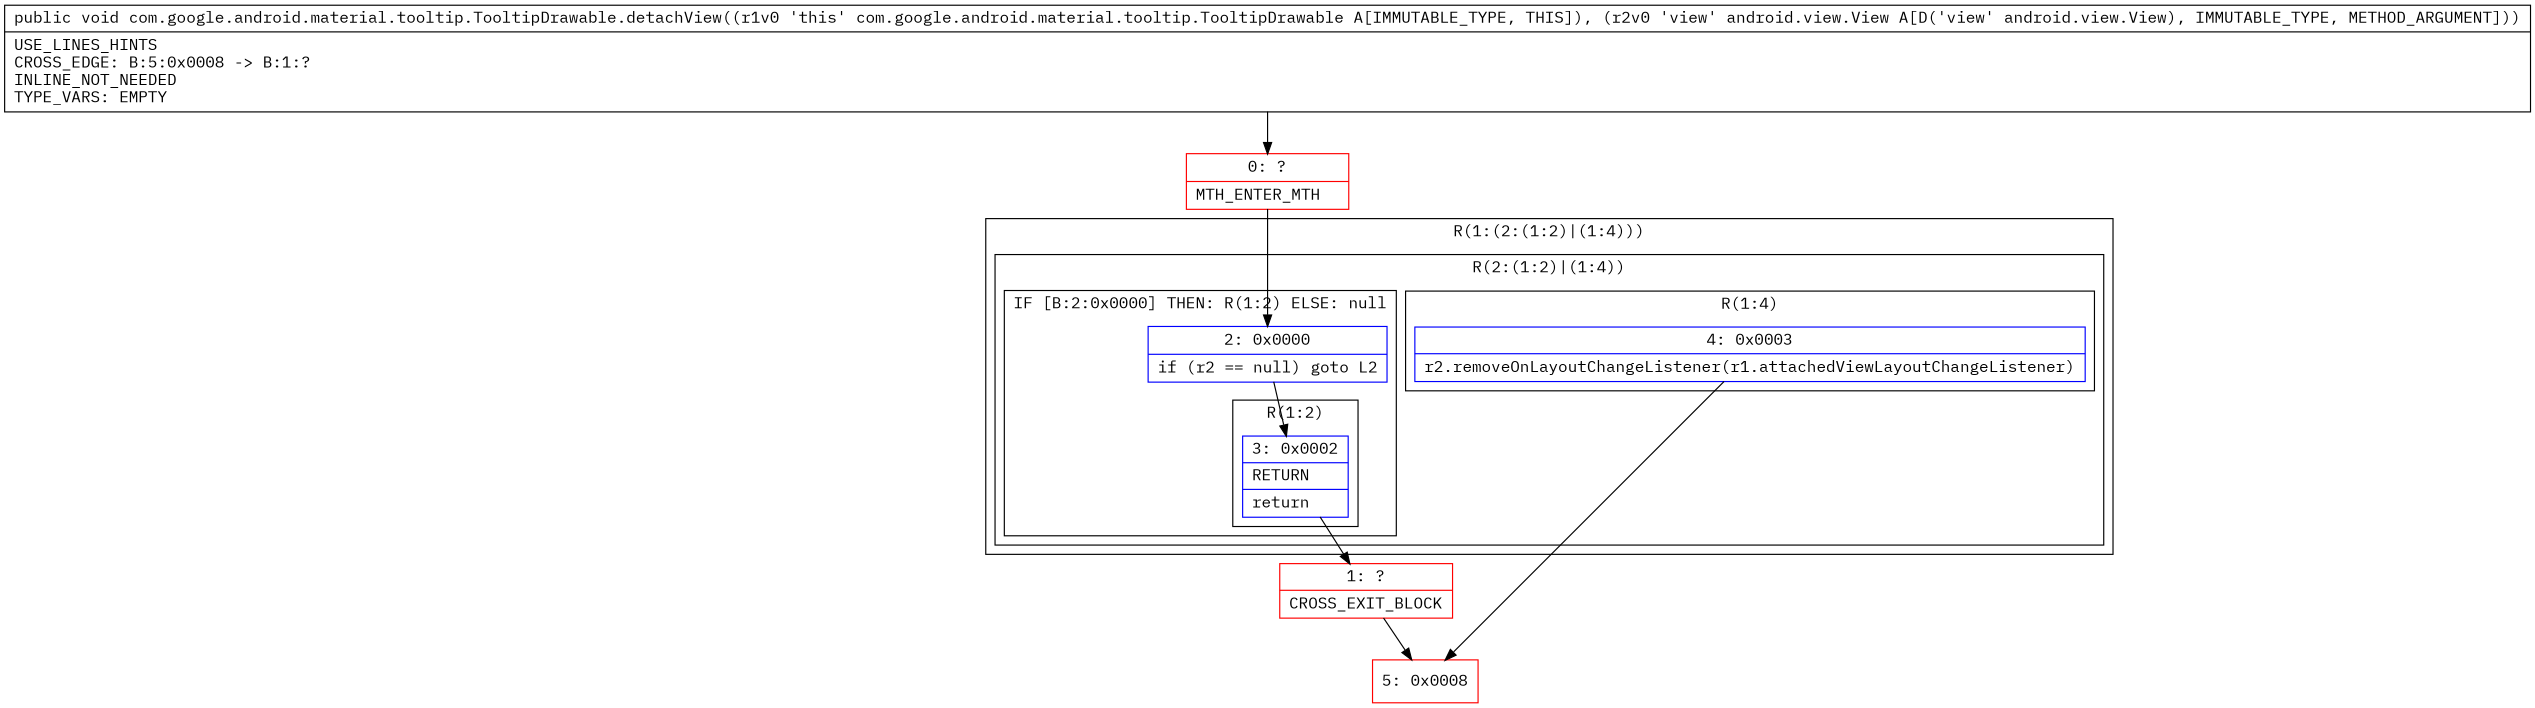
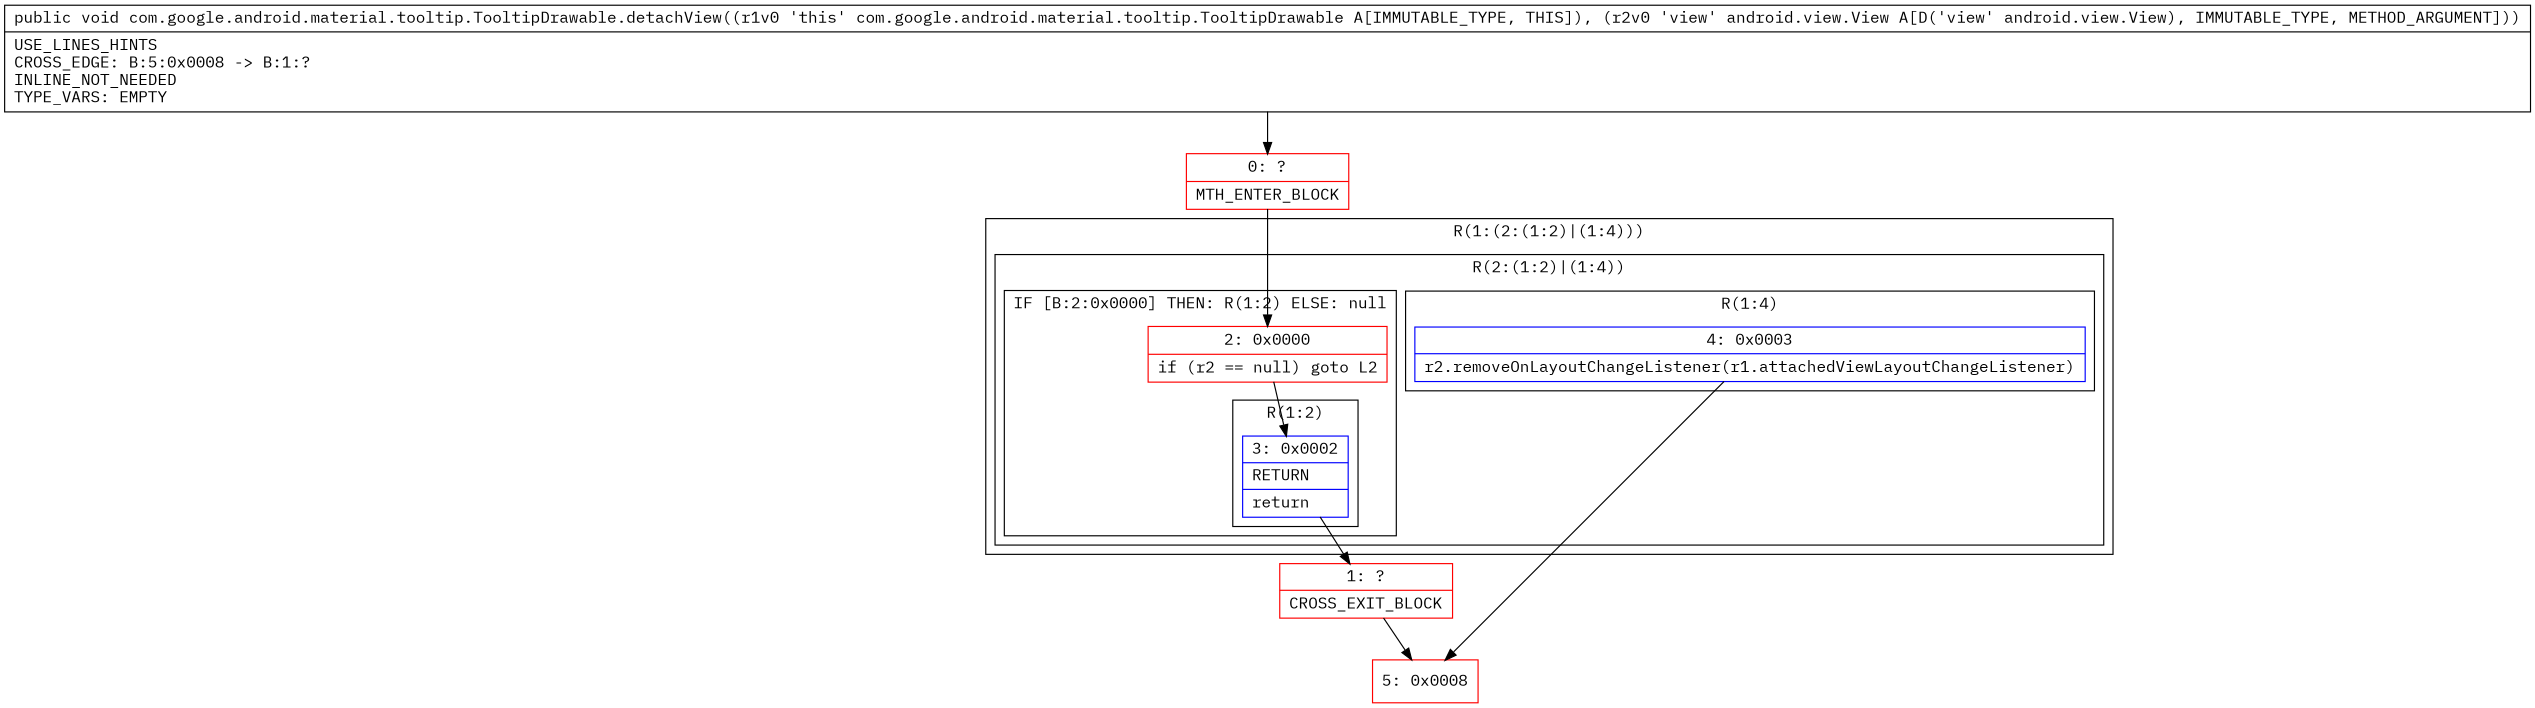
node "0: ?": text "MTH_ENTER_MTH" -> "MTH_ENTER_BLOCK"
node "2: 0x0000": color blue -> red
